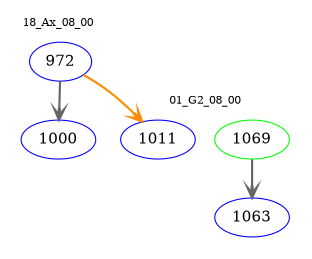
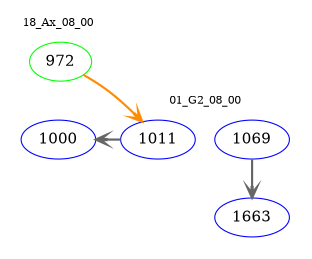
node "972": color blue -> green
edge "972" -> "1000": now "1011" -> "1000"
node "1069": color green -> blue
node "1063": label "1063" -> "1663"
